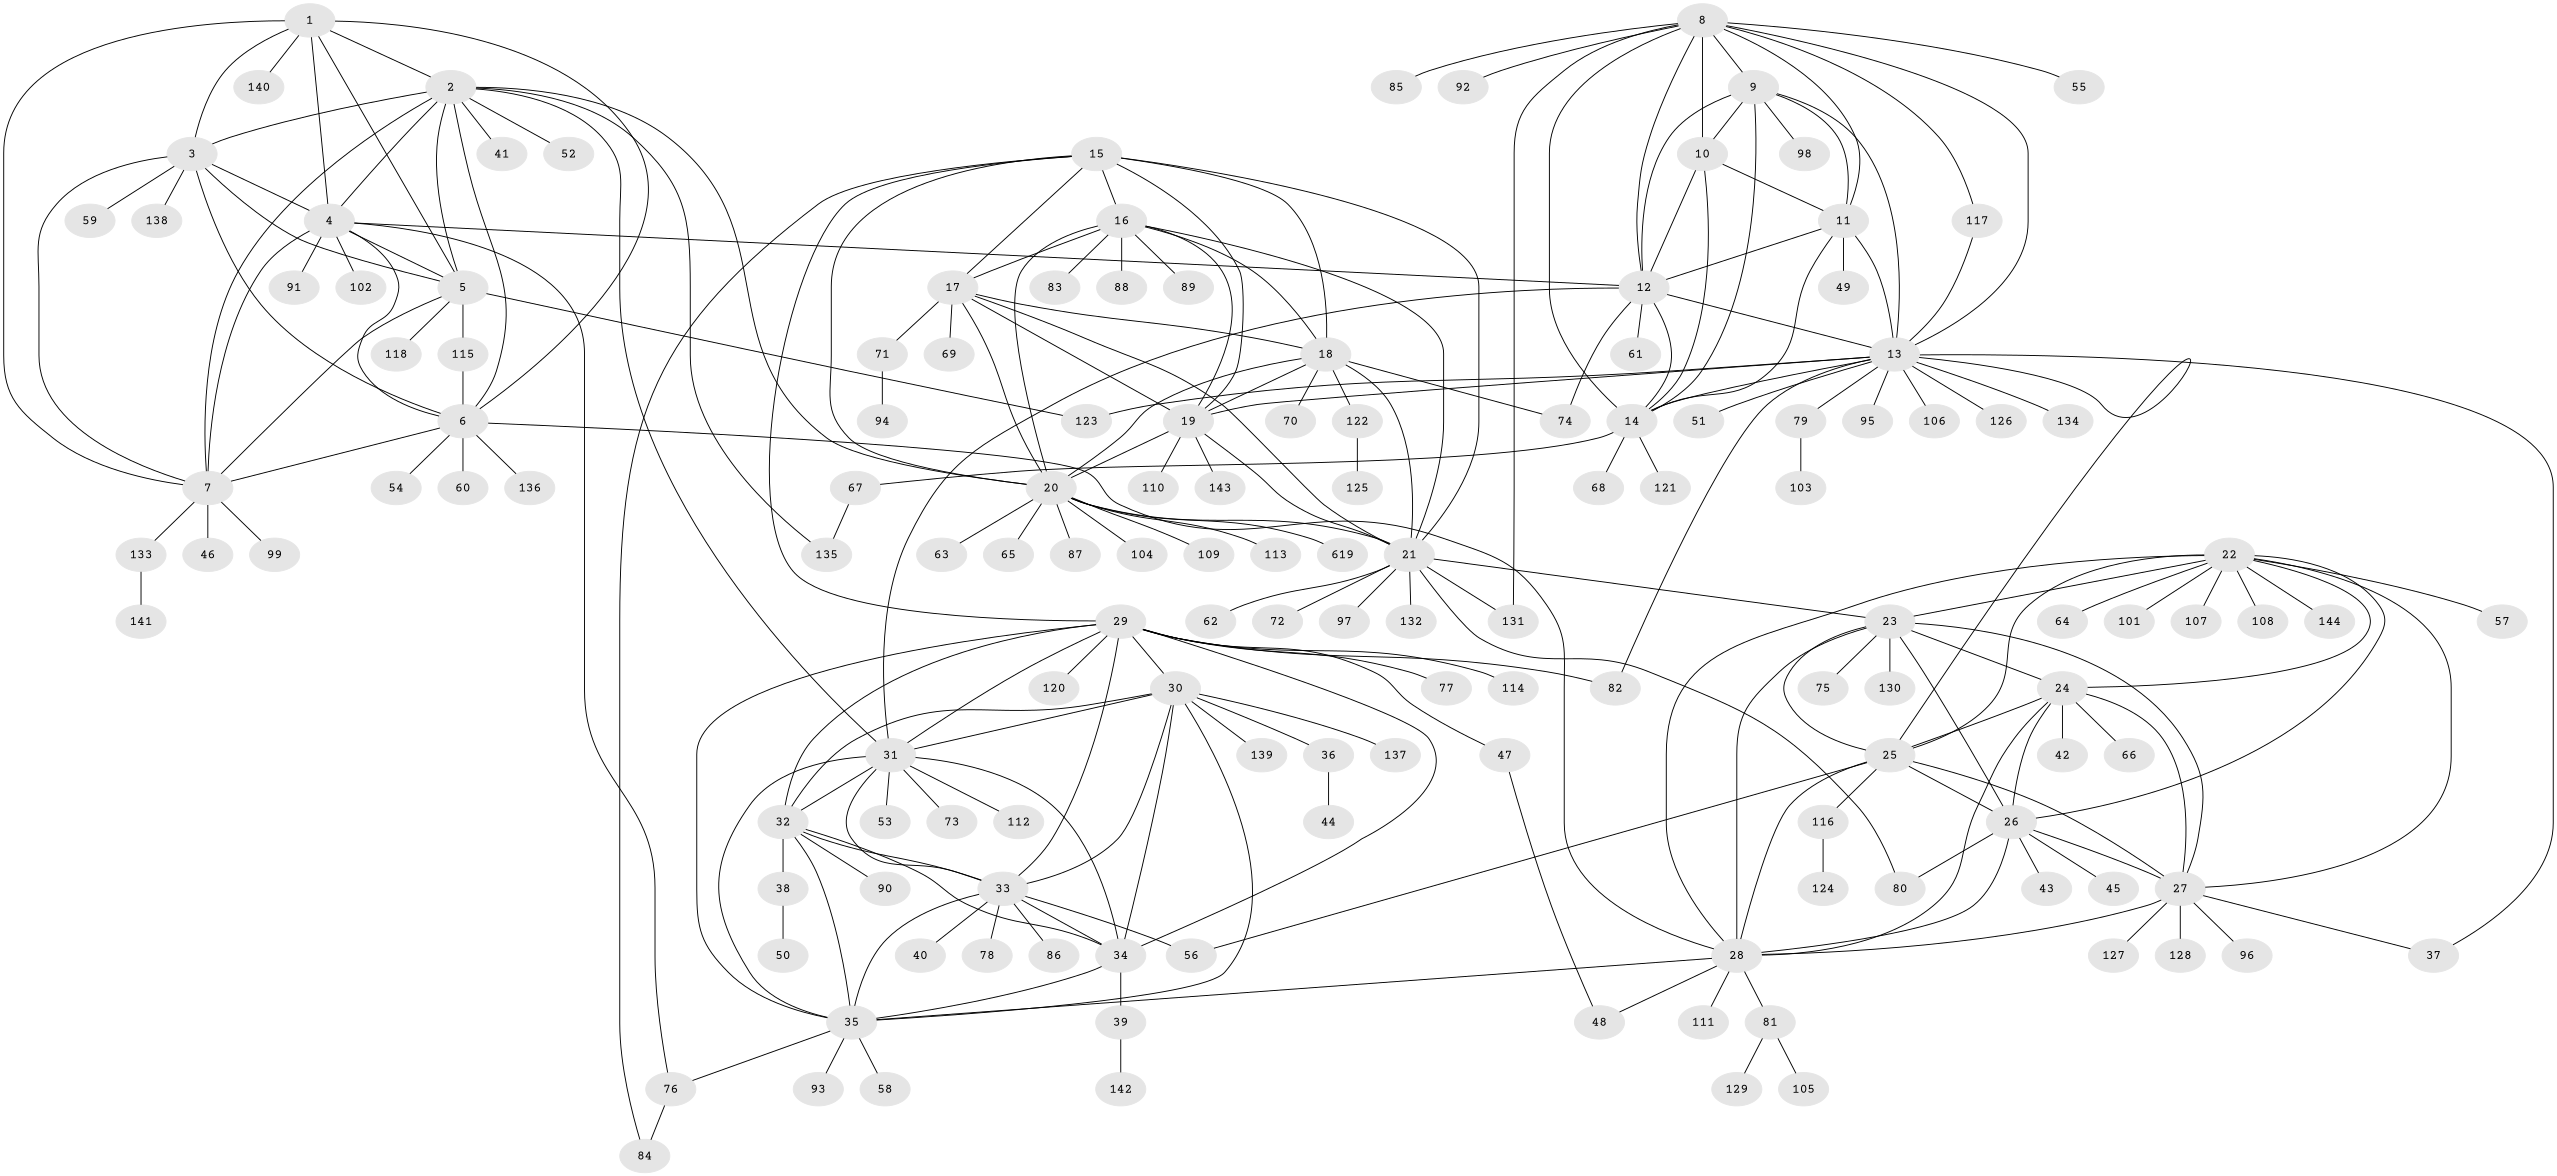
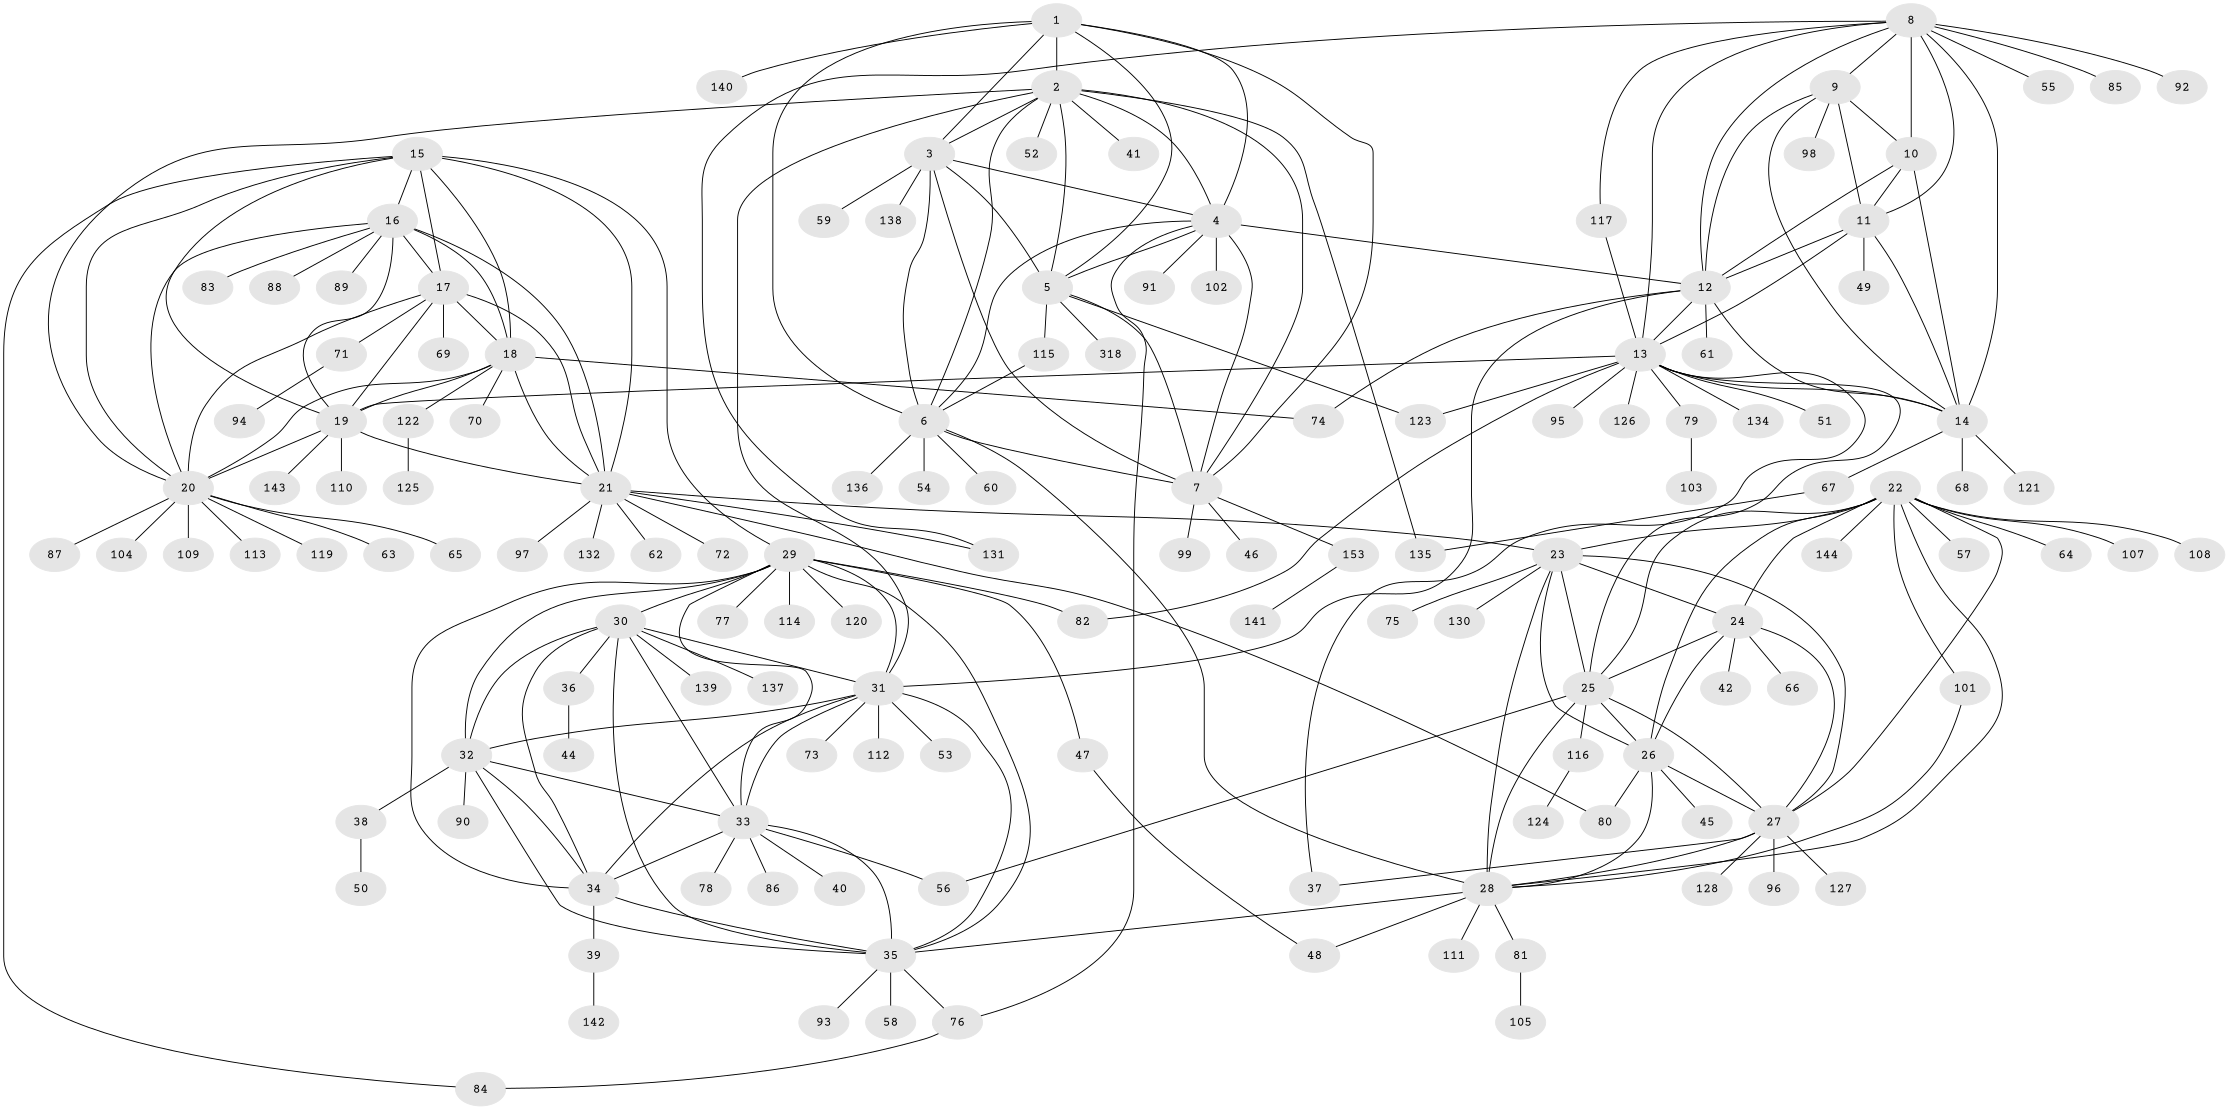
edge "9" -- "13": removed
node "118": label "118" -> "318"
node "106": removed
edge "20" -- "21": removed
node "133": label "133" -> "153"
node "619": label "619" -> "119"
edge "24" -- "28": now "101" -- "28"
node "43": removed
node "129": removed
